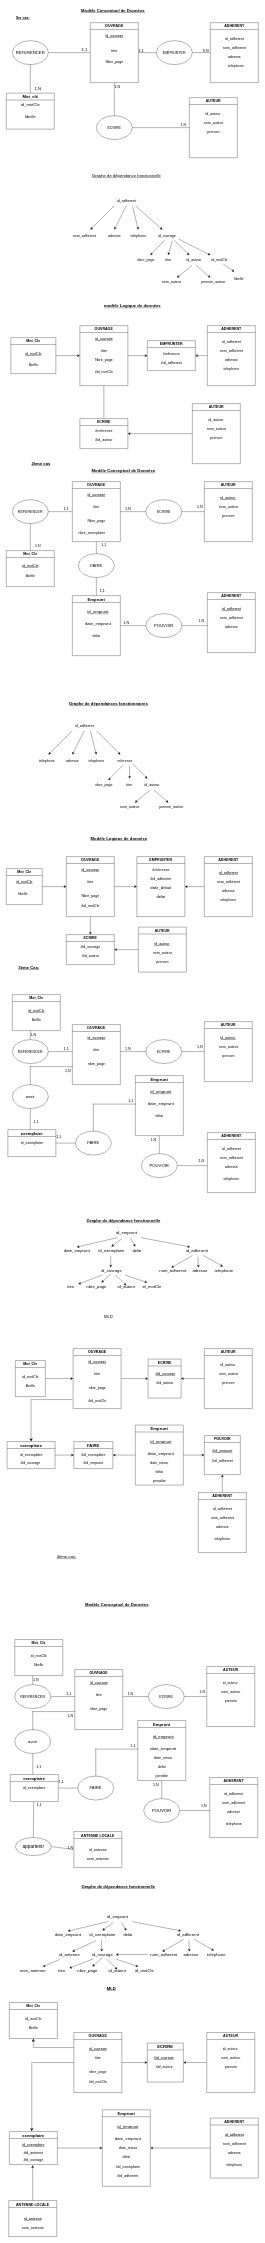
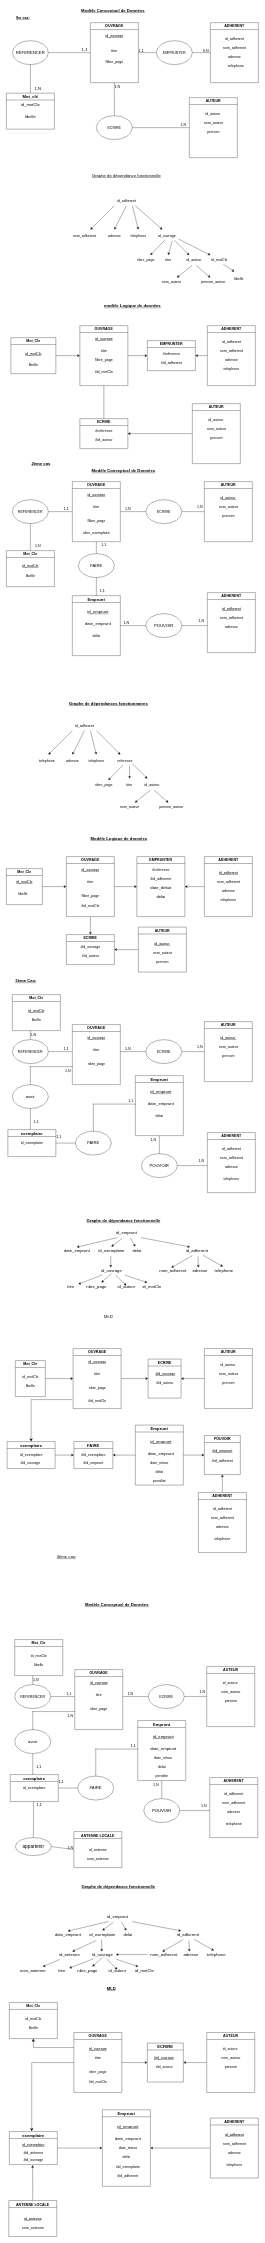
node "nbre_exemplaire": moved (92, 533) -> (96, 533)
node "3ème Cas:": moved (29, 968) -> (26, 981)
